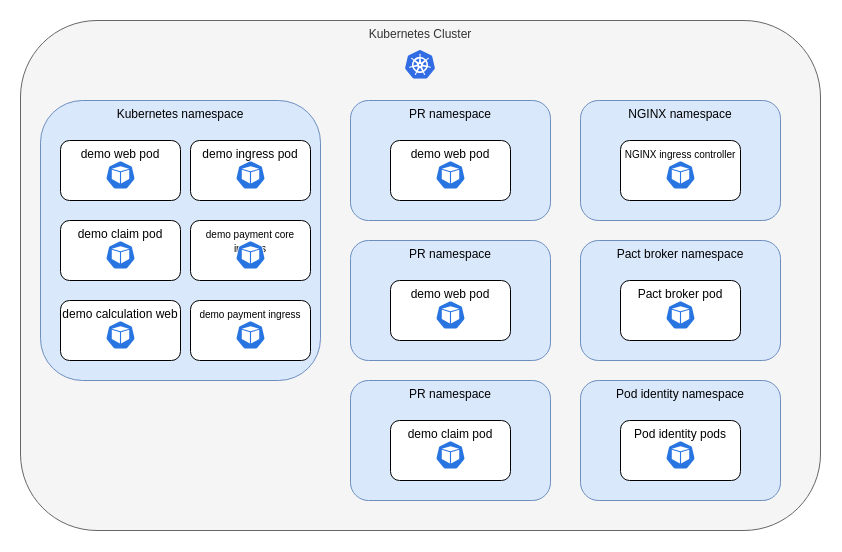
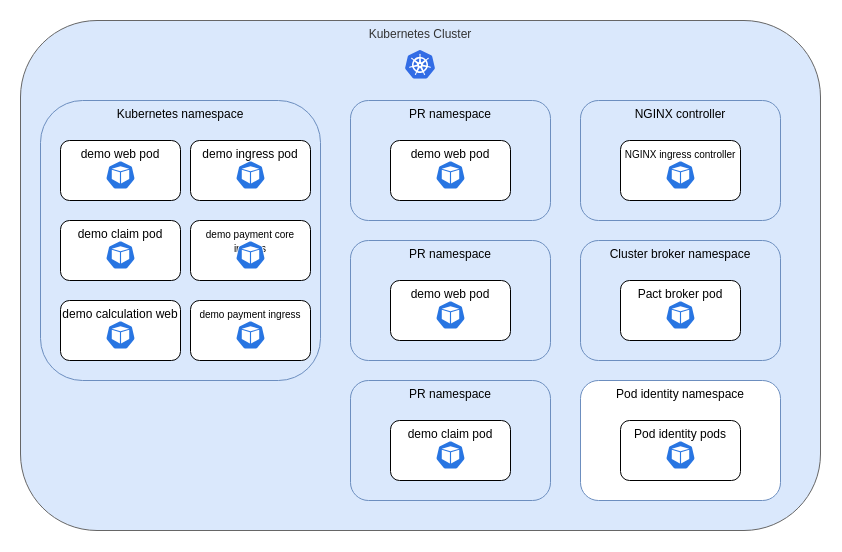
node "Kubernetes Cluster": fillcolor #f5f5f5 -> #dae8fc
node "NGINX namespace": label "NGINX namespace" -> "NGINX controller"
node "Pact broker namespace": label "Pact broker namespace" -> "Cluster broker namespace"
node "Pod identity namespace": fillcolor #dae8fc -> #ffffff
